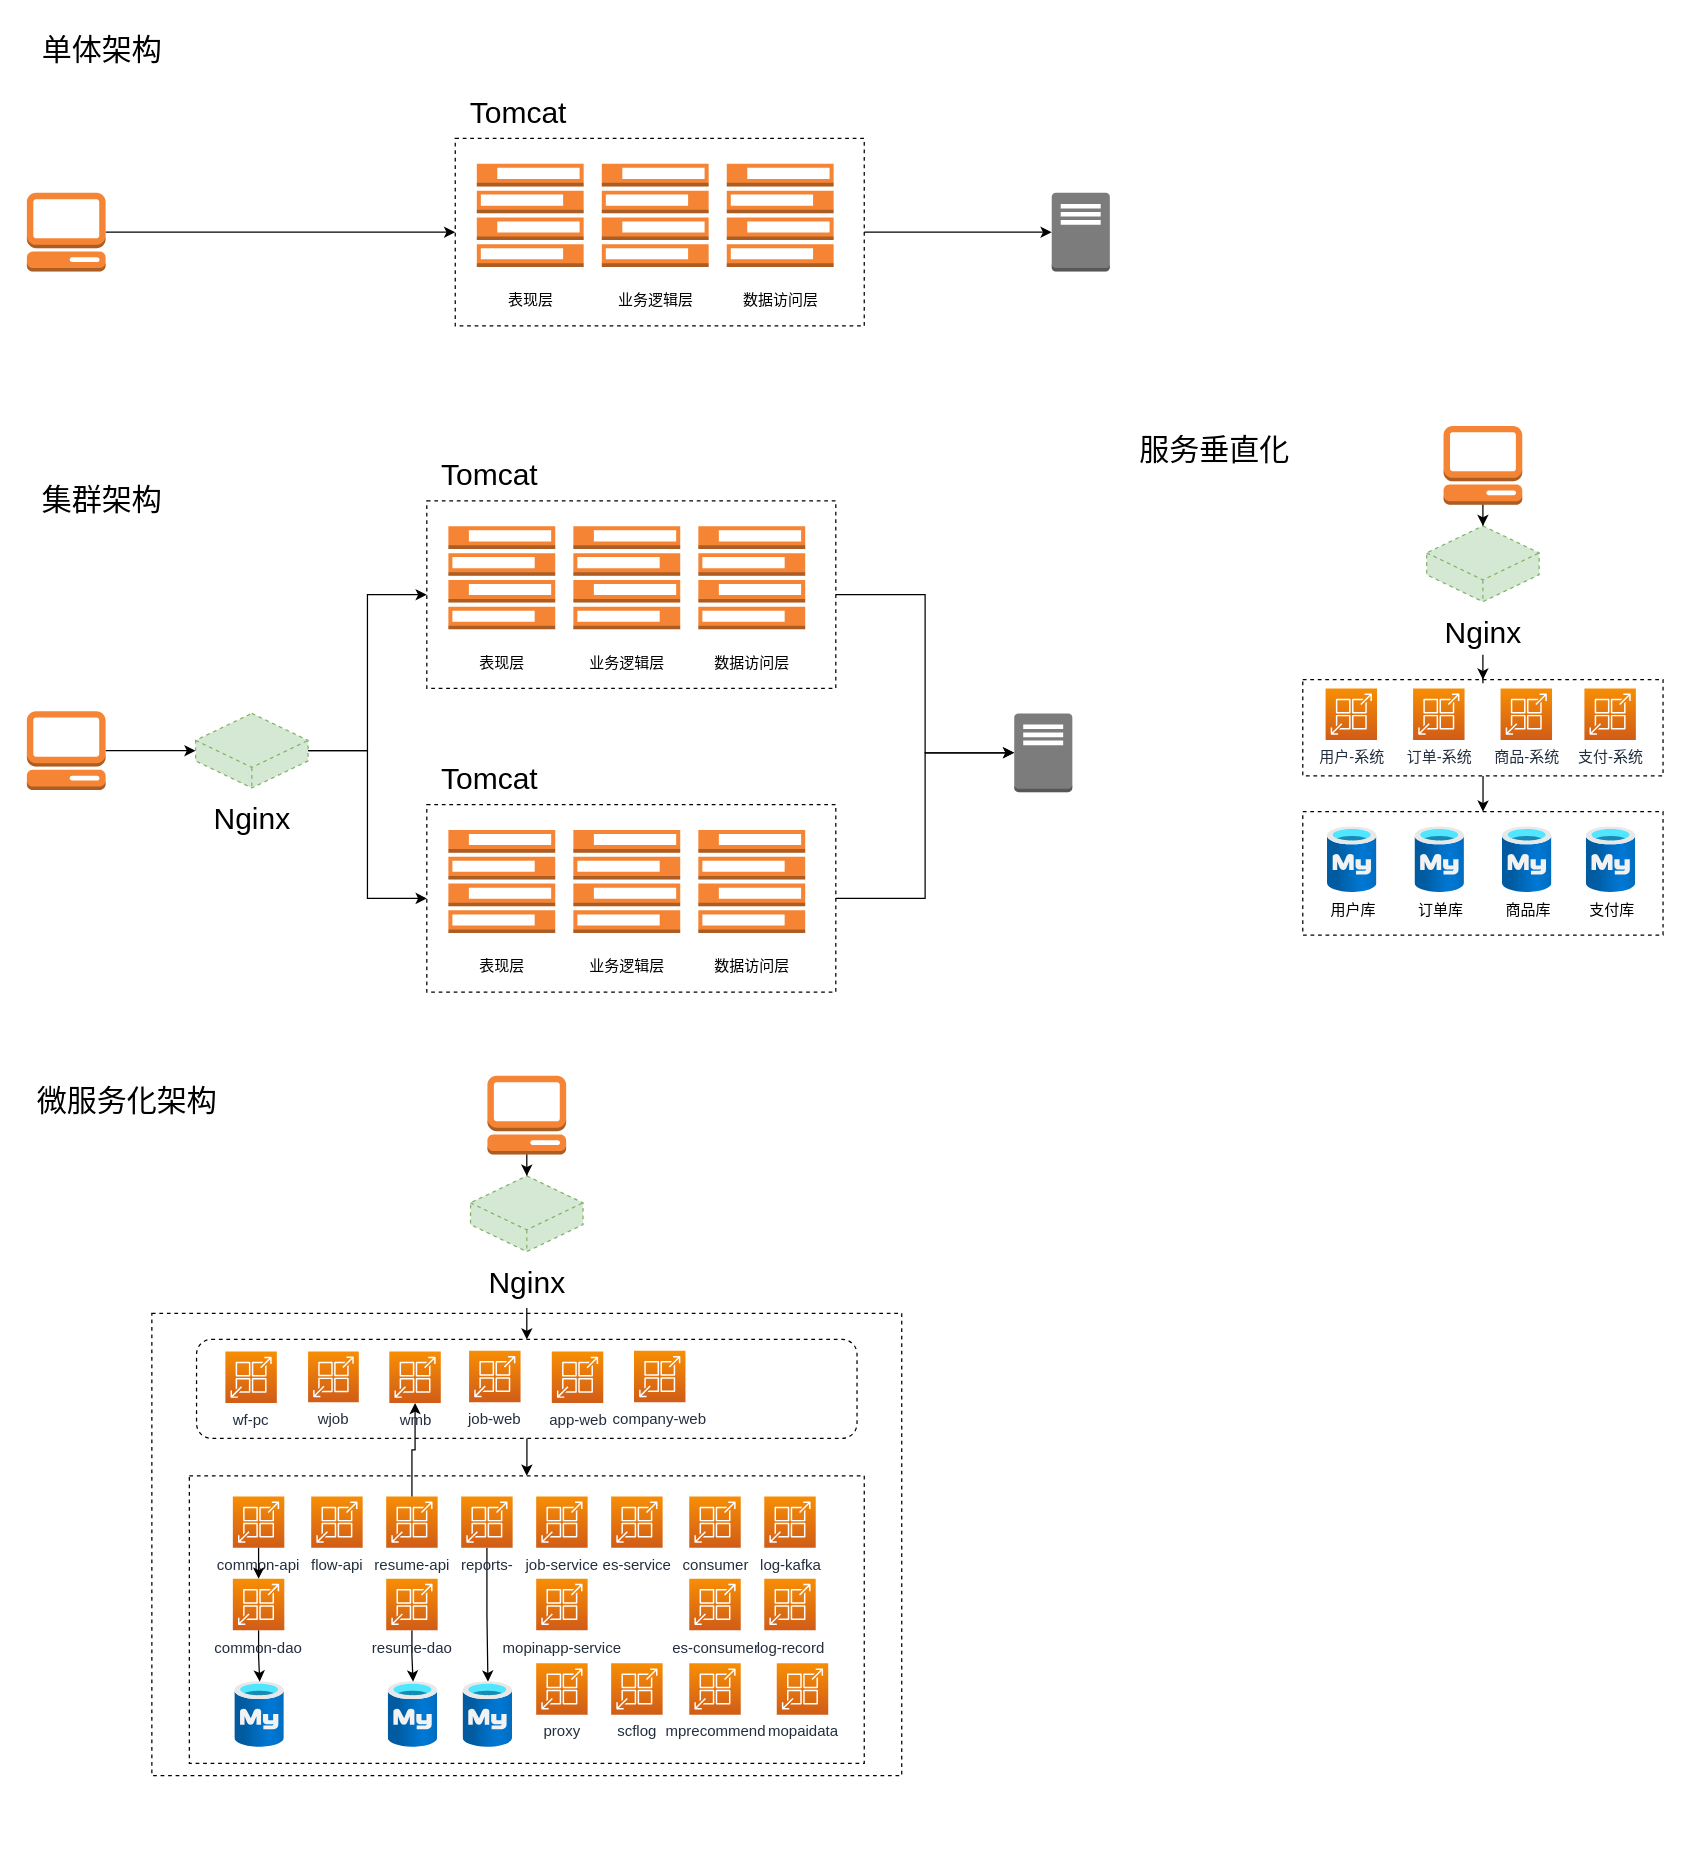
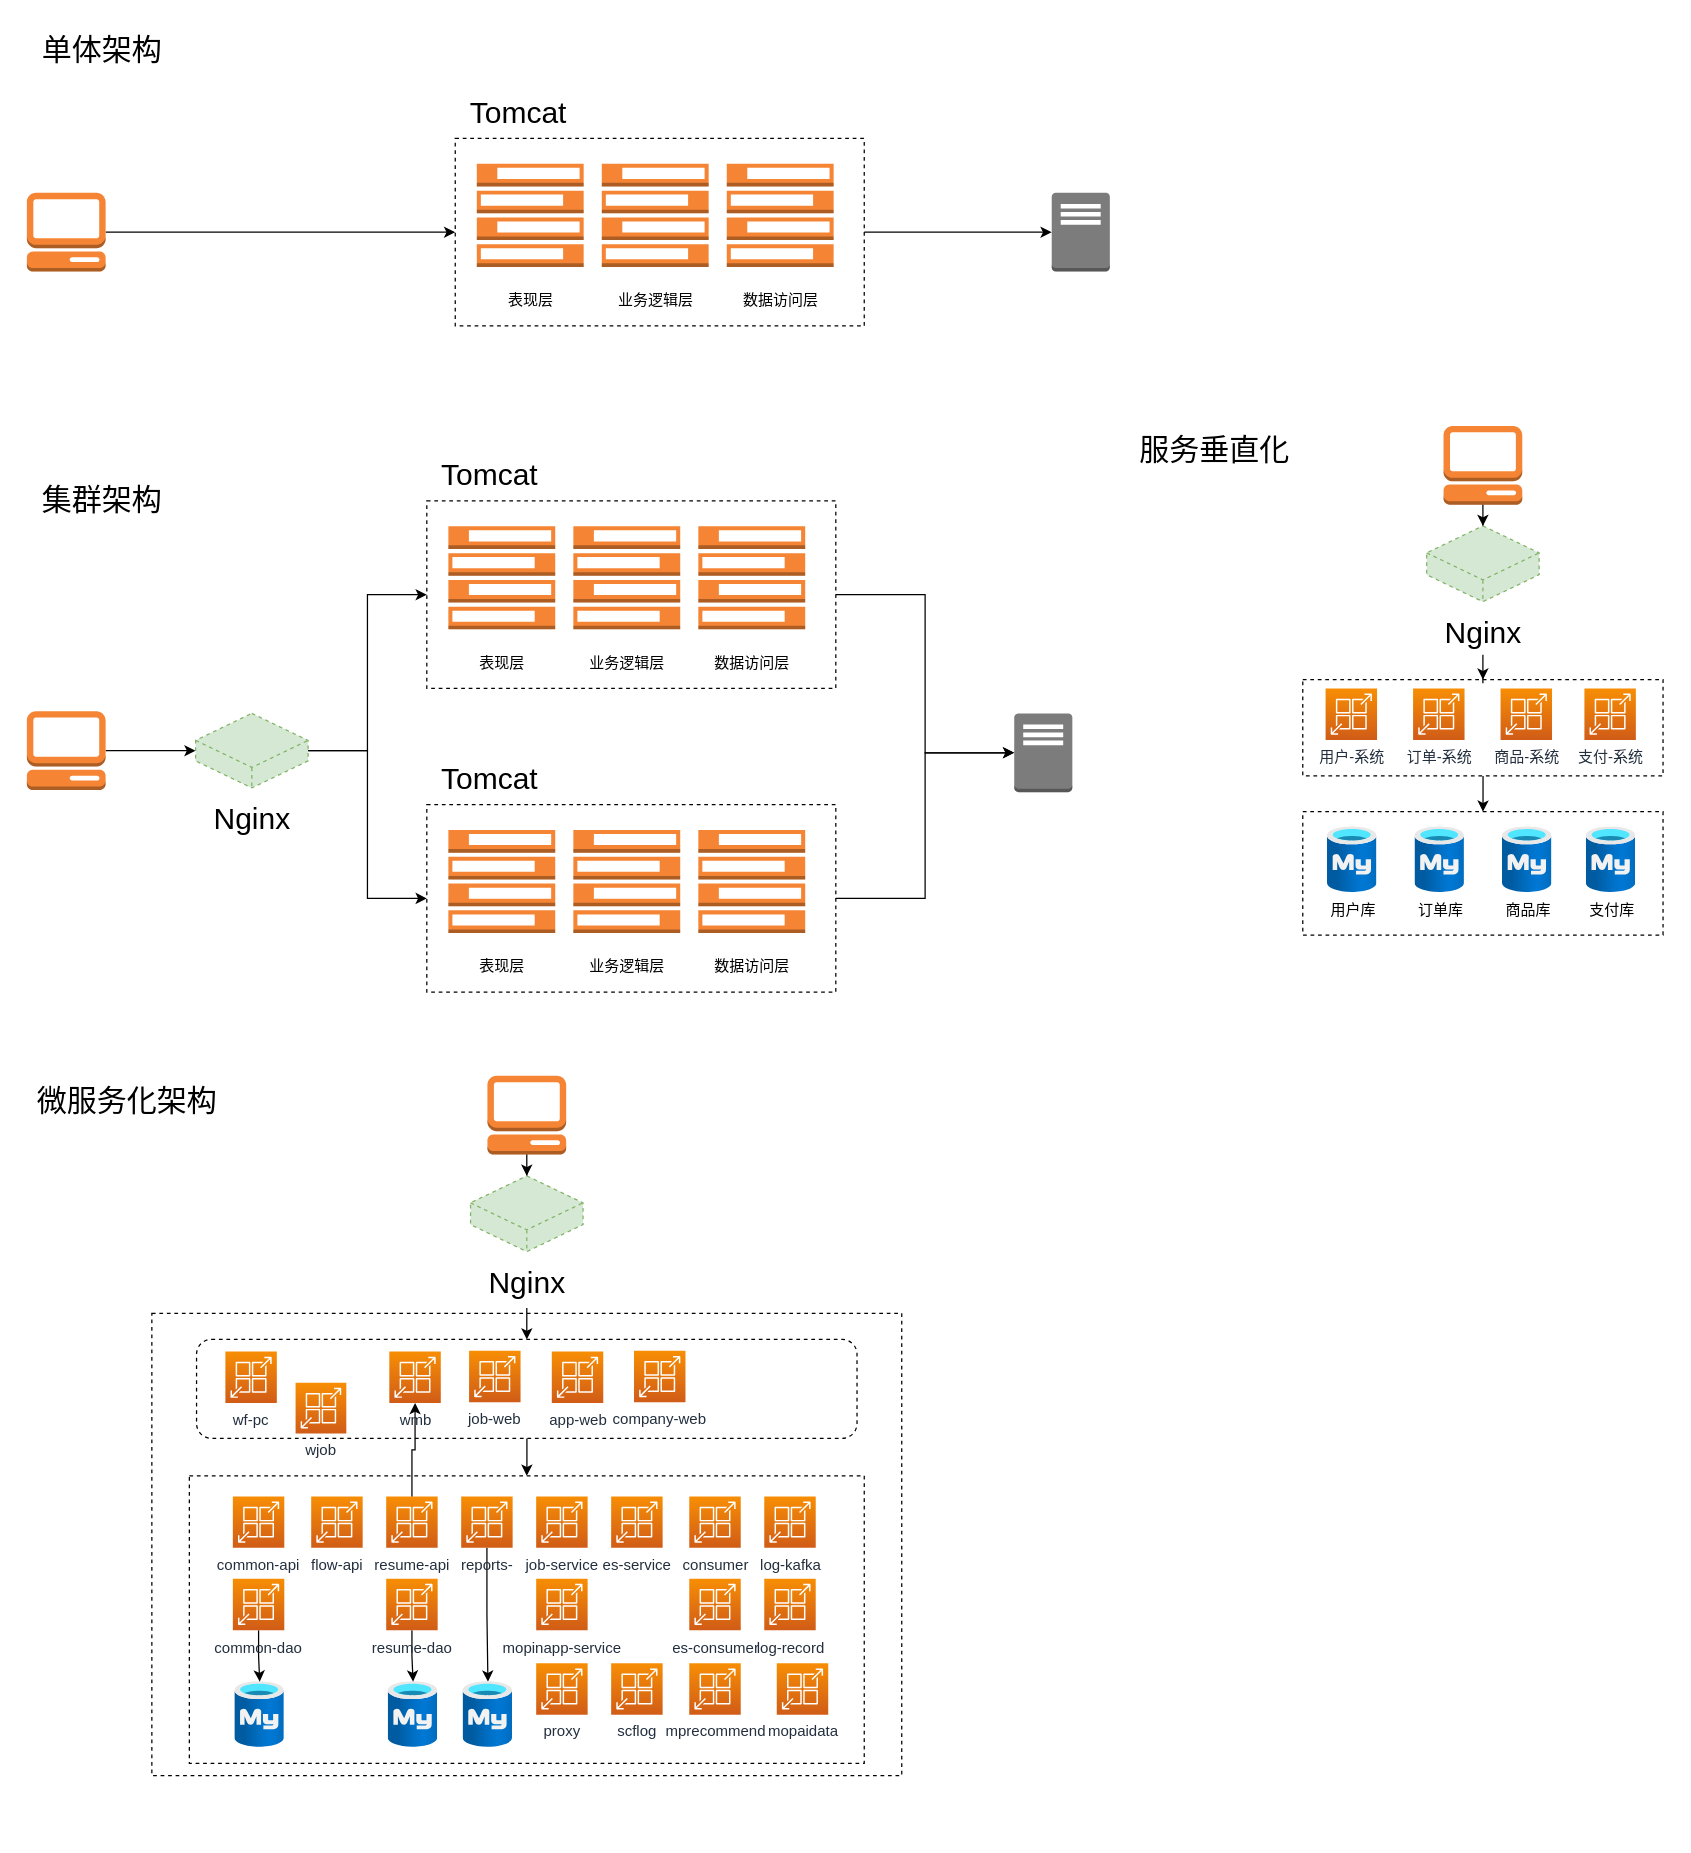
node "wjob": moved (333, 1377) -> (321, 1408)
edge "common-api" -> "common-dao": removed
